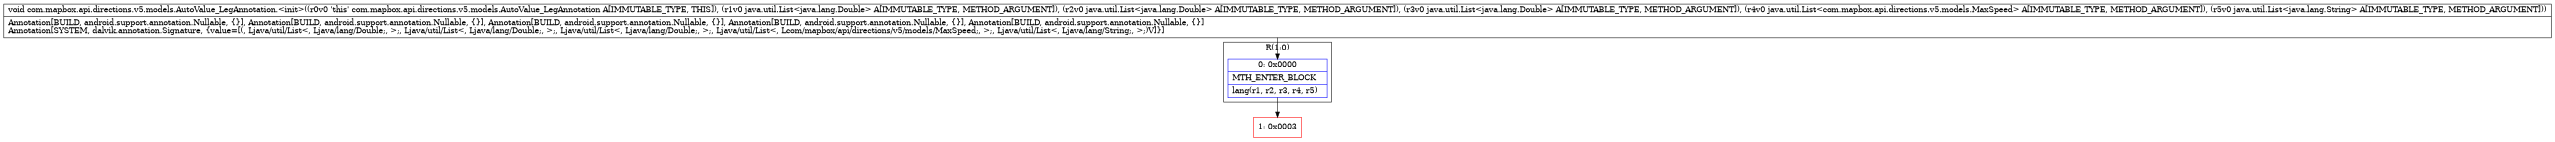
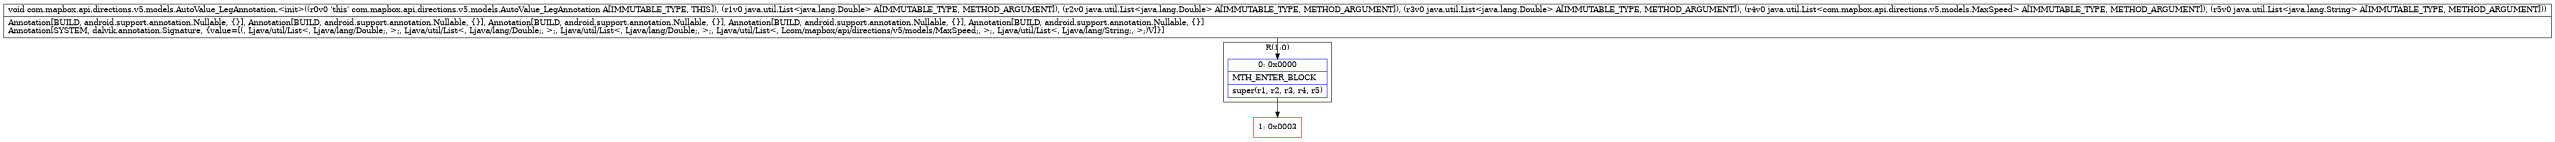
node "0: 0x0000": text "lang(r1, r2, r3, r4, r5)" -> "super(r1, r2, r3, r4, r5)"
